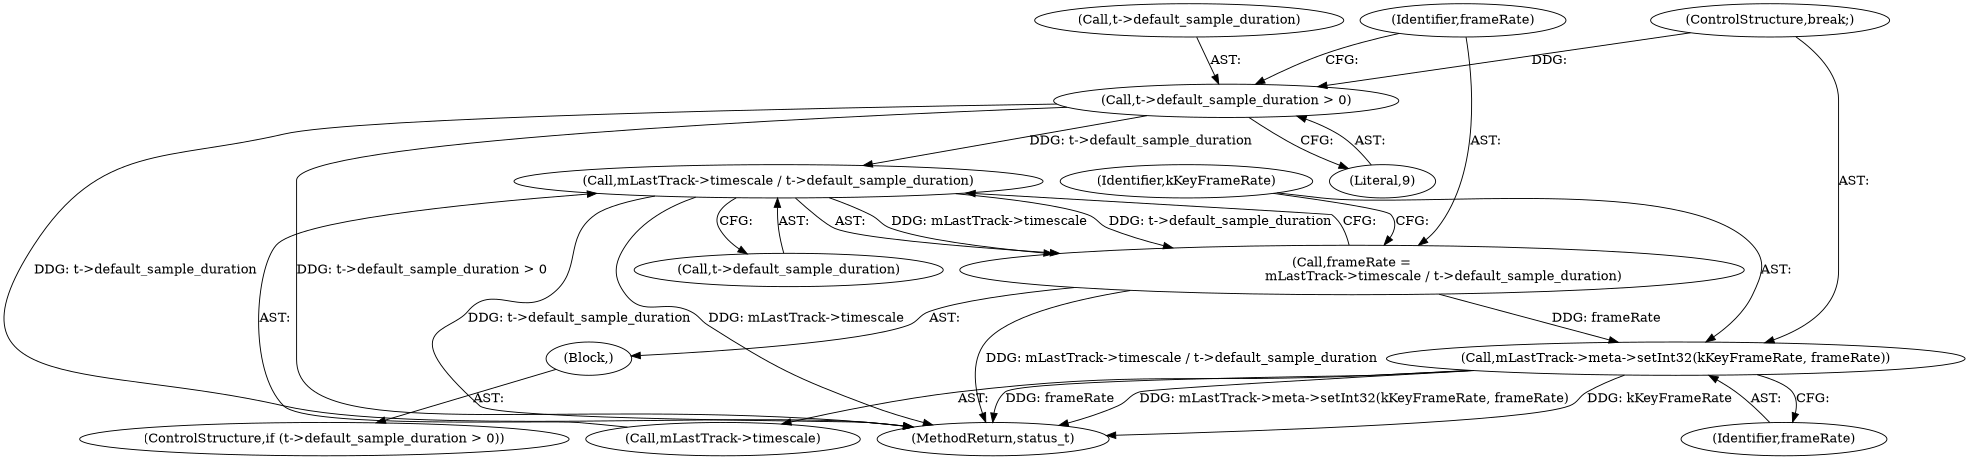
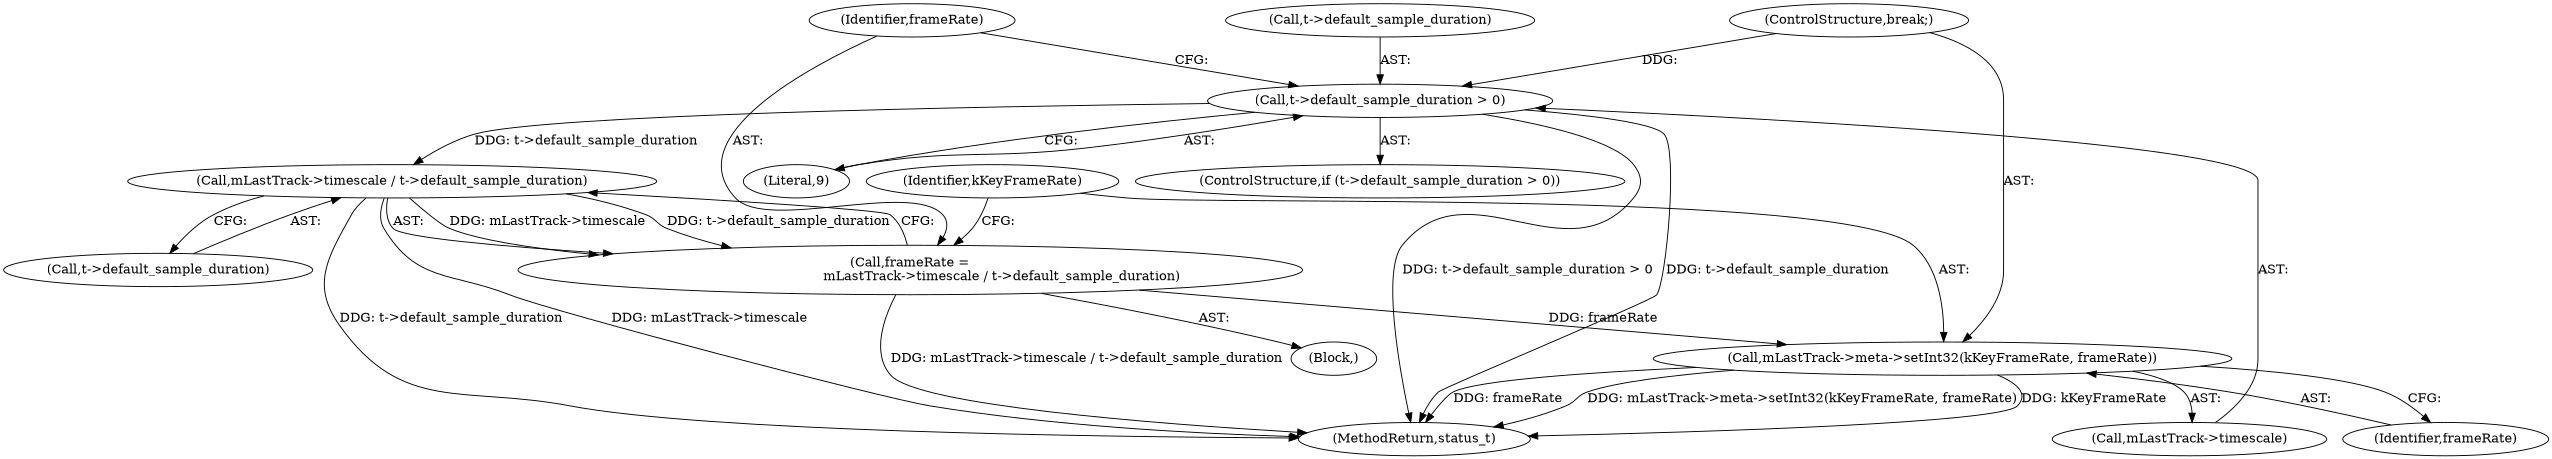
edge "(Call,mLastTrack->timescale)" -> "(Call,mLastTrack->timescale / t->default_sample_duration)": now "(Call,mLastTrack->timescale)" -> "(Call,t->default_sample_duration > 0)"
edge "(Block,)" -> "(ControlStructure,if (t->default_sample_duration > 0))": now "(Call,t->default_sample_duration > 0)" -> "(ControlStructure,if (t->default_sample_duration > 0))"
